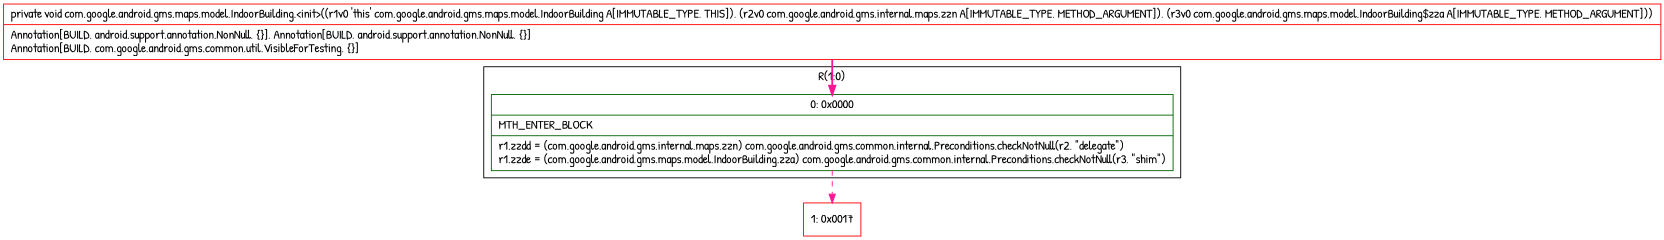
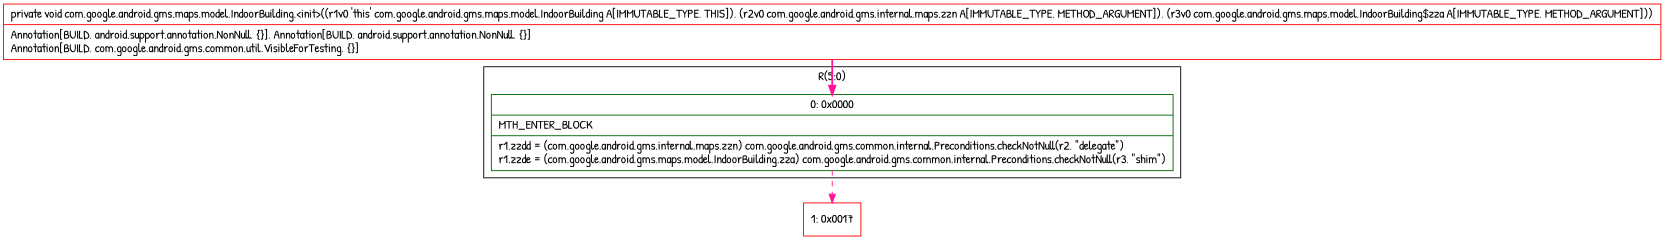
cluster "R(1:0)": label "R(1:0)" -> "R(5:0)"
